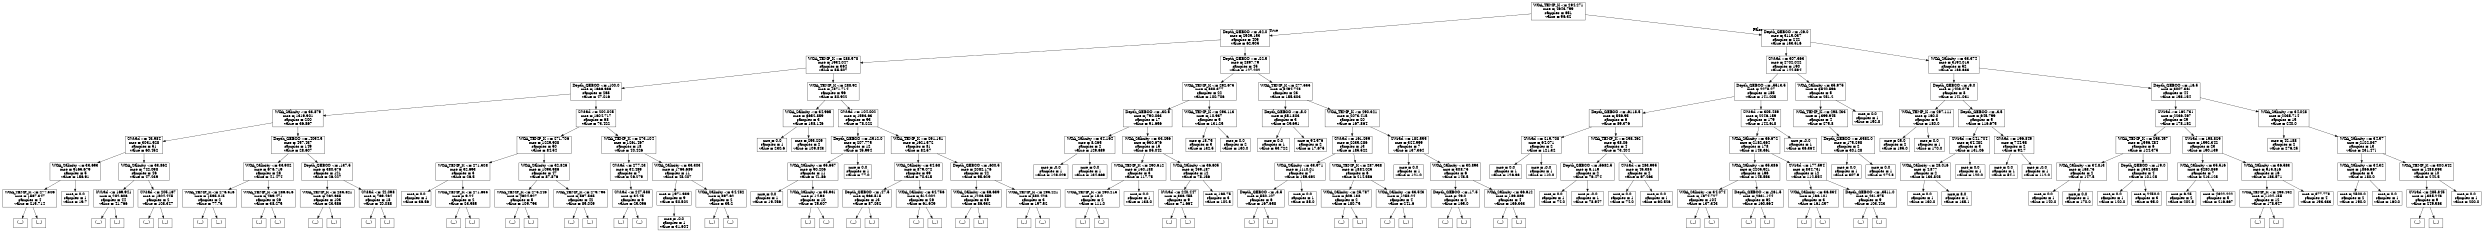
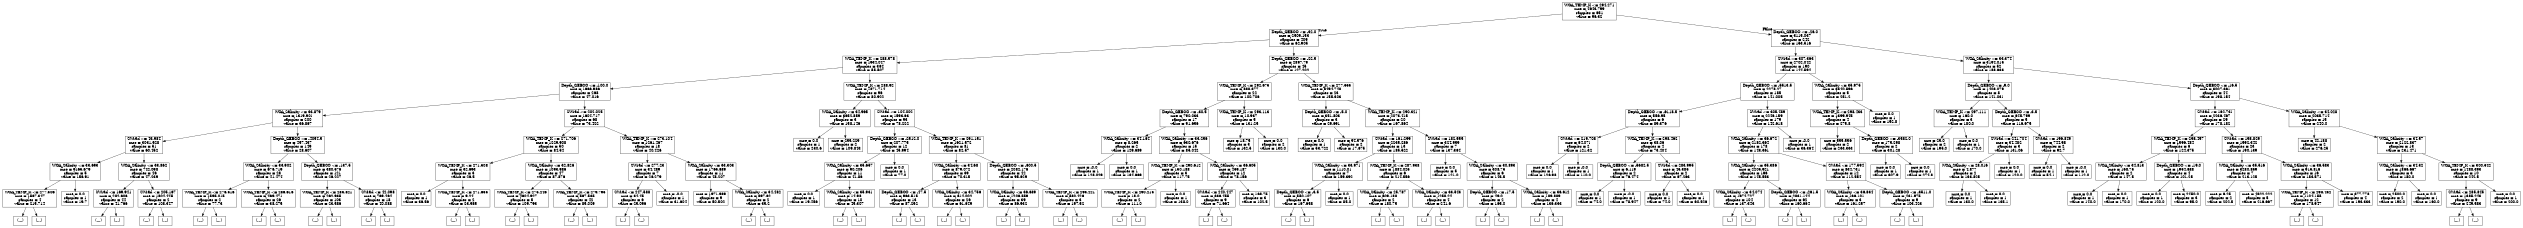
node "mse = 555.556 samples = 2 value = 233.333": added
node "mse = 0.0 samples = 1 value = 121.0": label "mse = 0.0 samples = 1 value = 121.0" -> "mse = 0.0 samples = 5 value = 121.0"
edge "mse = 1971.989 samples = 9 value = 50.502" -> "mse = -0.0 samples = 1 value = 31.604": now "SWrad <= 277.23 mse = 34.489 samples = 7 value = 26.279" -> "mse = -0.0 samples = 1 value = 31.604"
